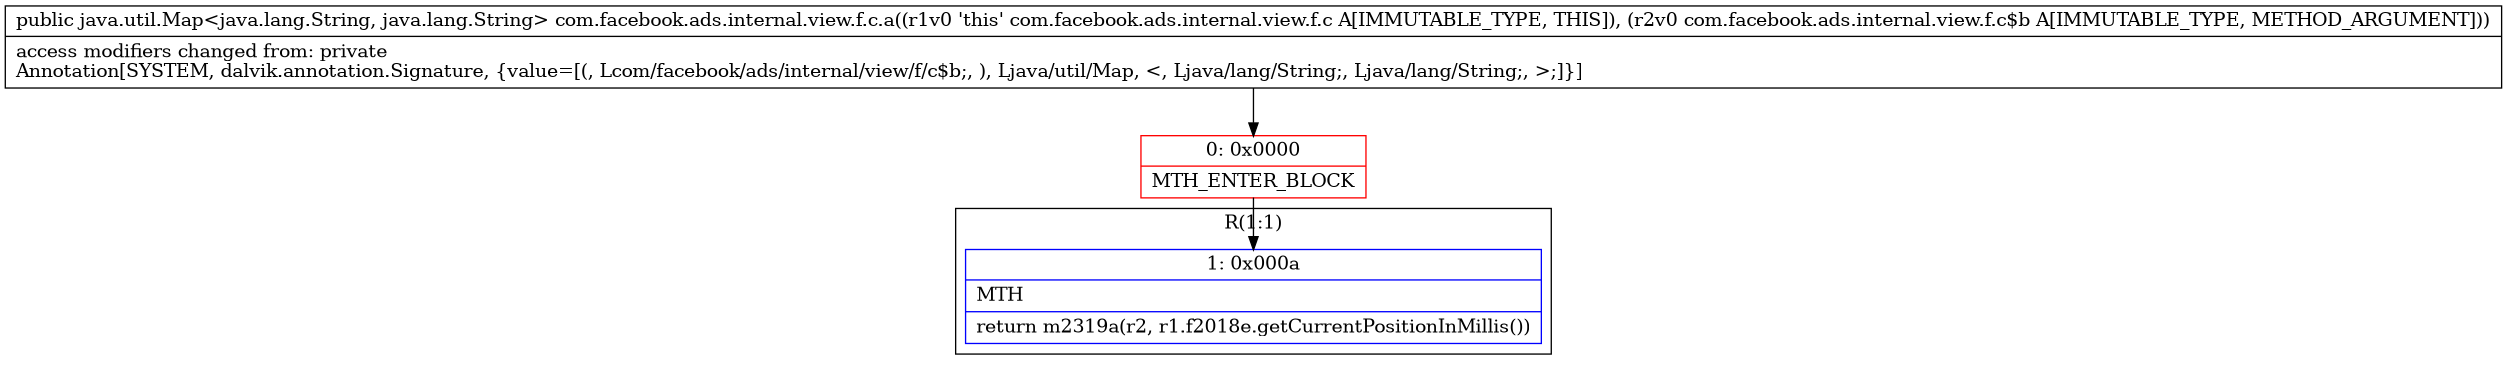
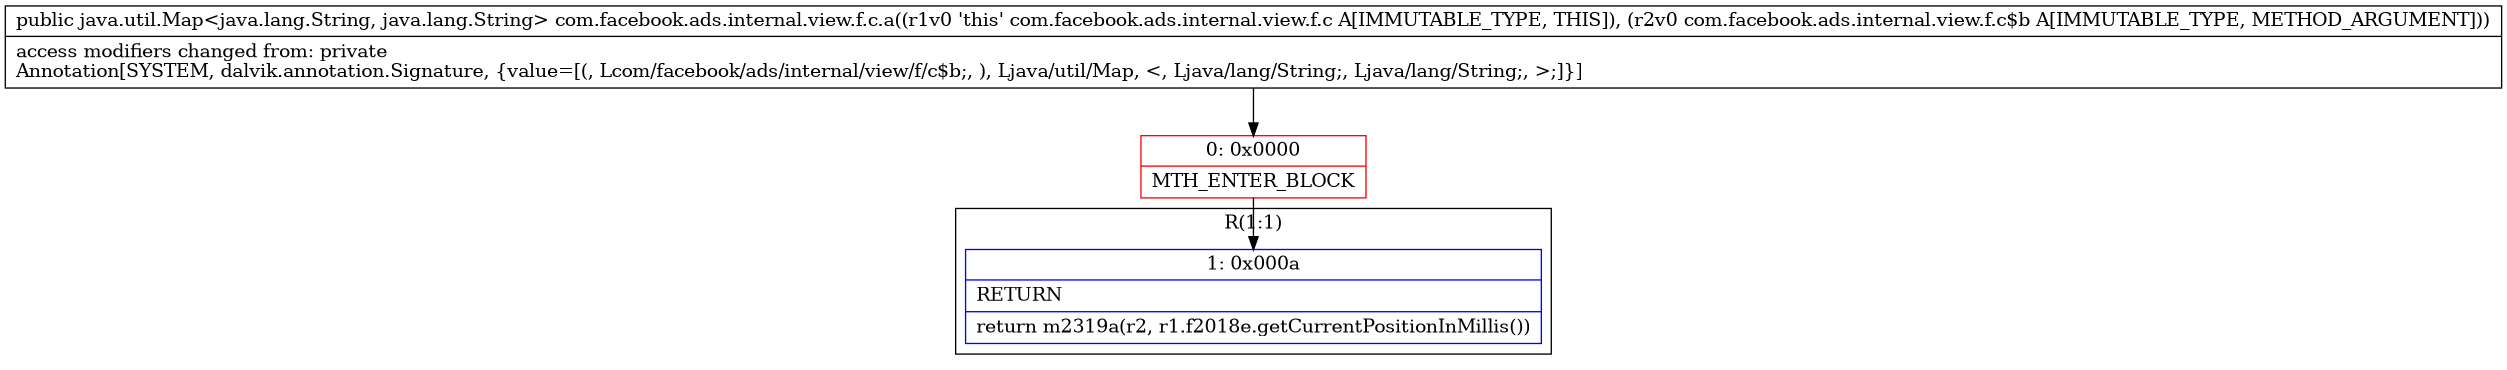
node "1: 0x000a": text "MTH" -> "RETURN"
